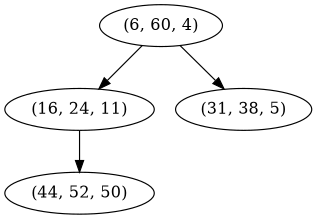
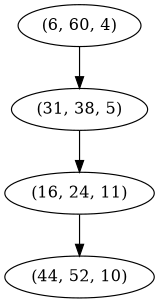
edge "(6, 60, 4)" -> "(16, 24, 11)": now "(31, 38, 5)" -> "(16, 24, 11)"
node "(44, 52, 50)": label "(44, 52, 50)" -> "(44, 52, 10)"
